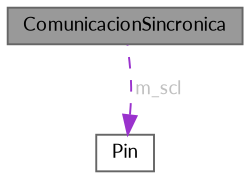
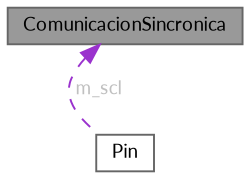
edge "ComunicacionSincronica" -> "Pin": reversed
